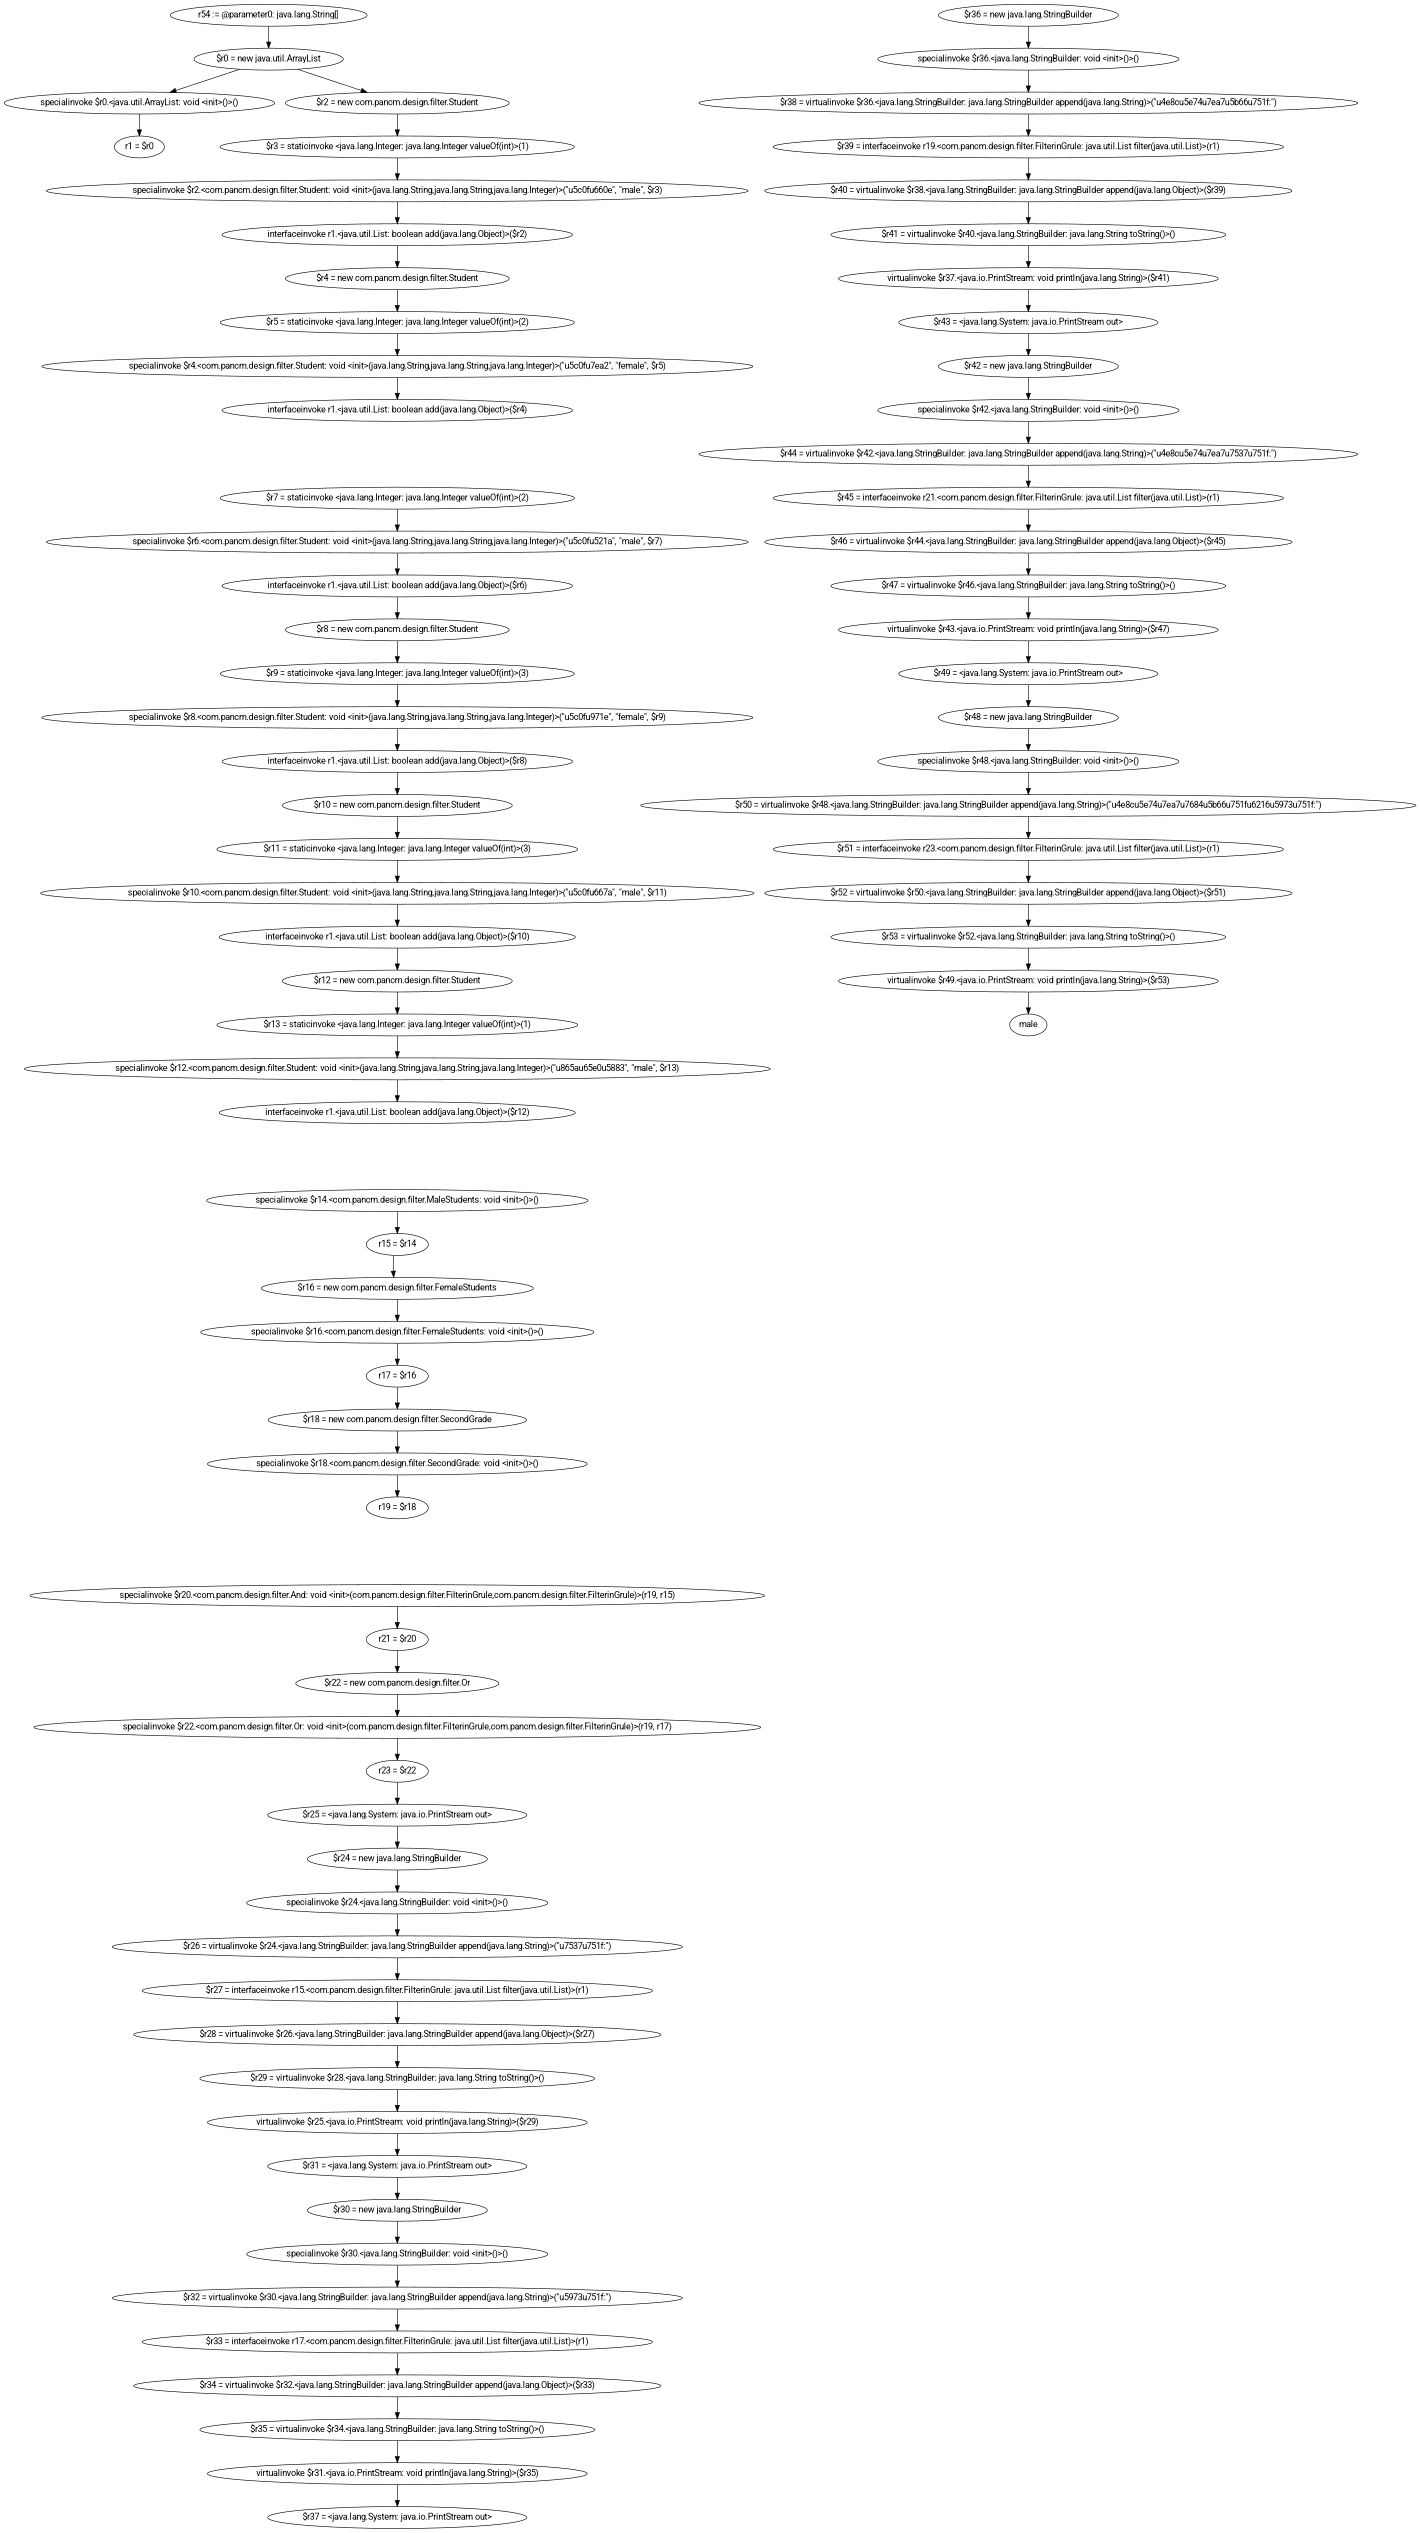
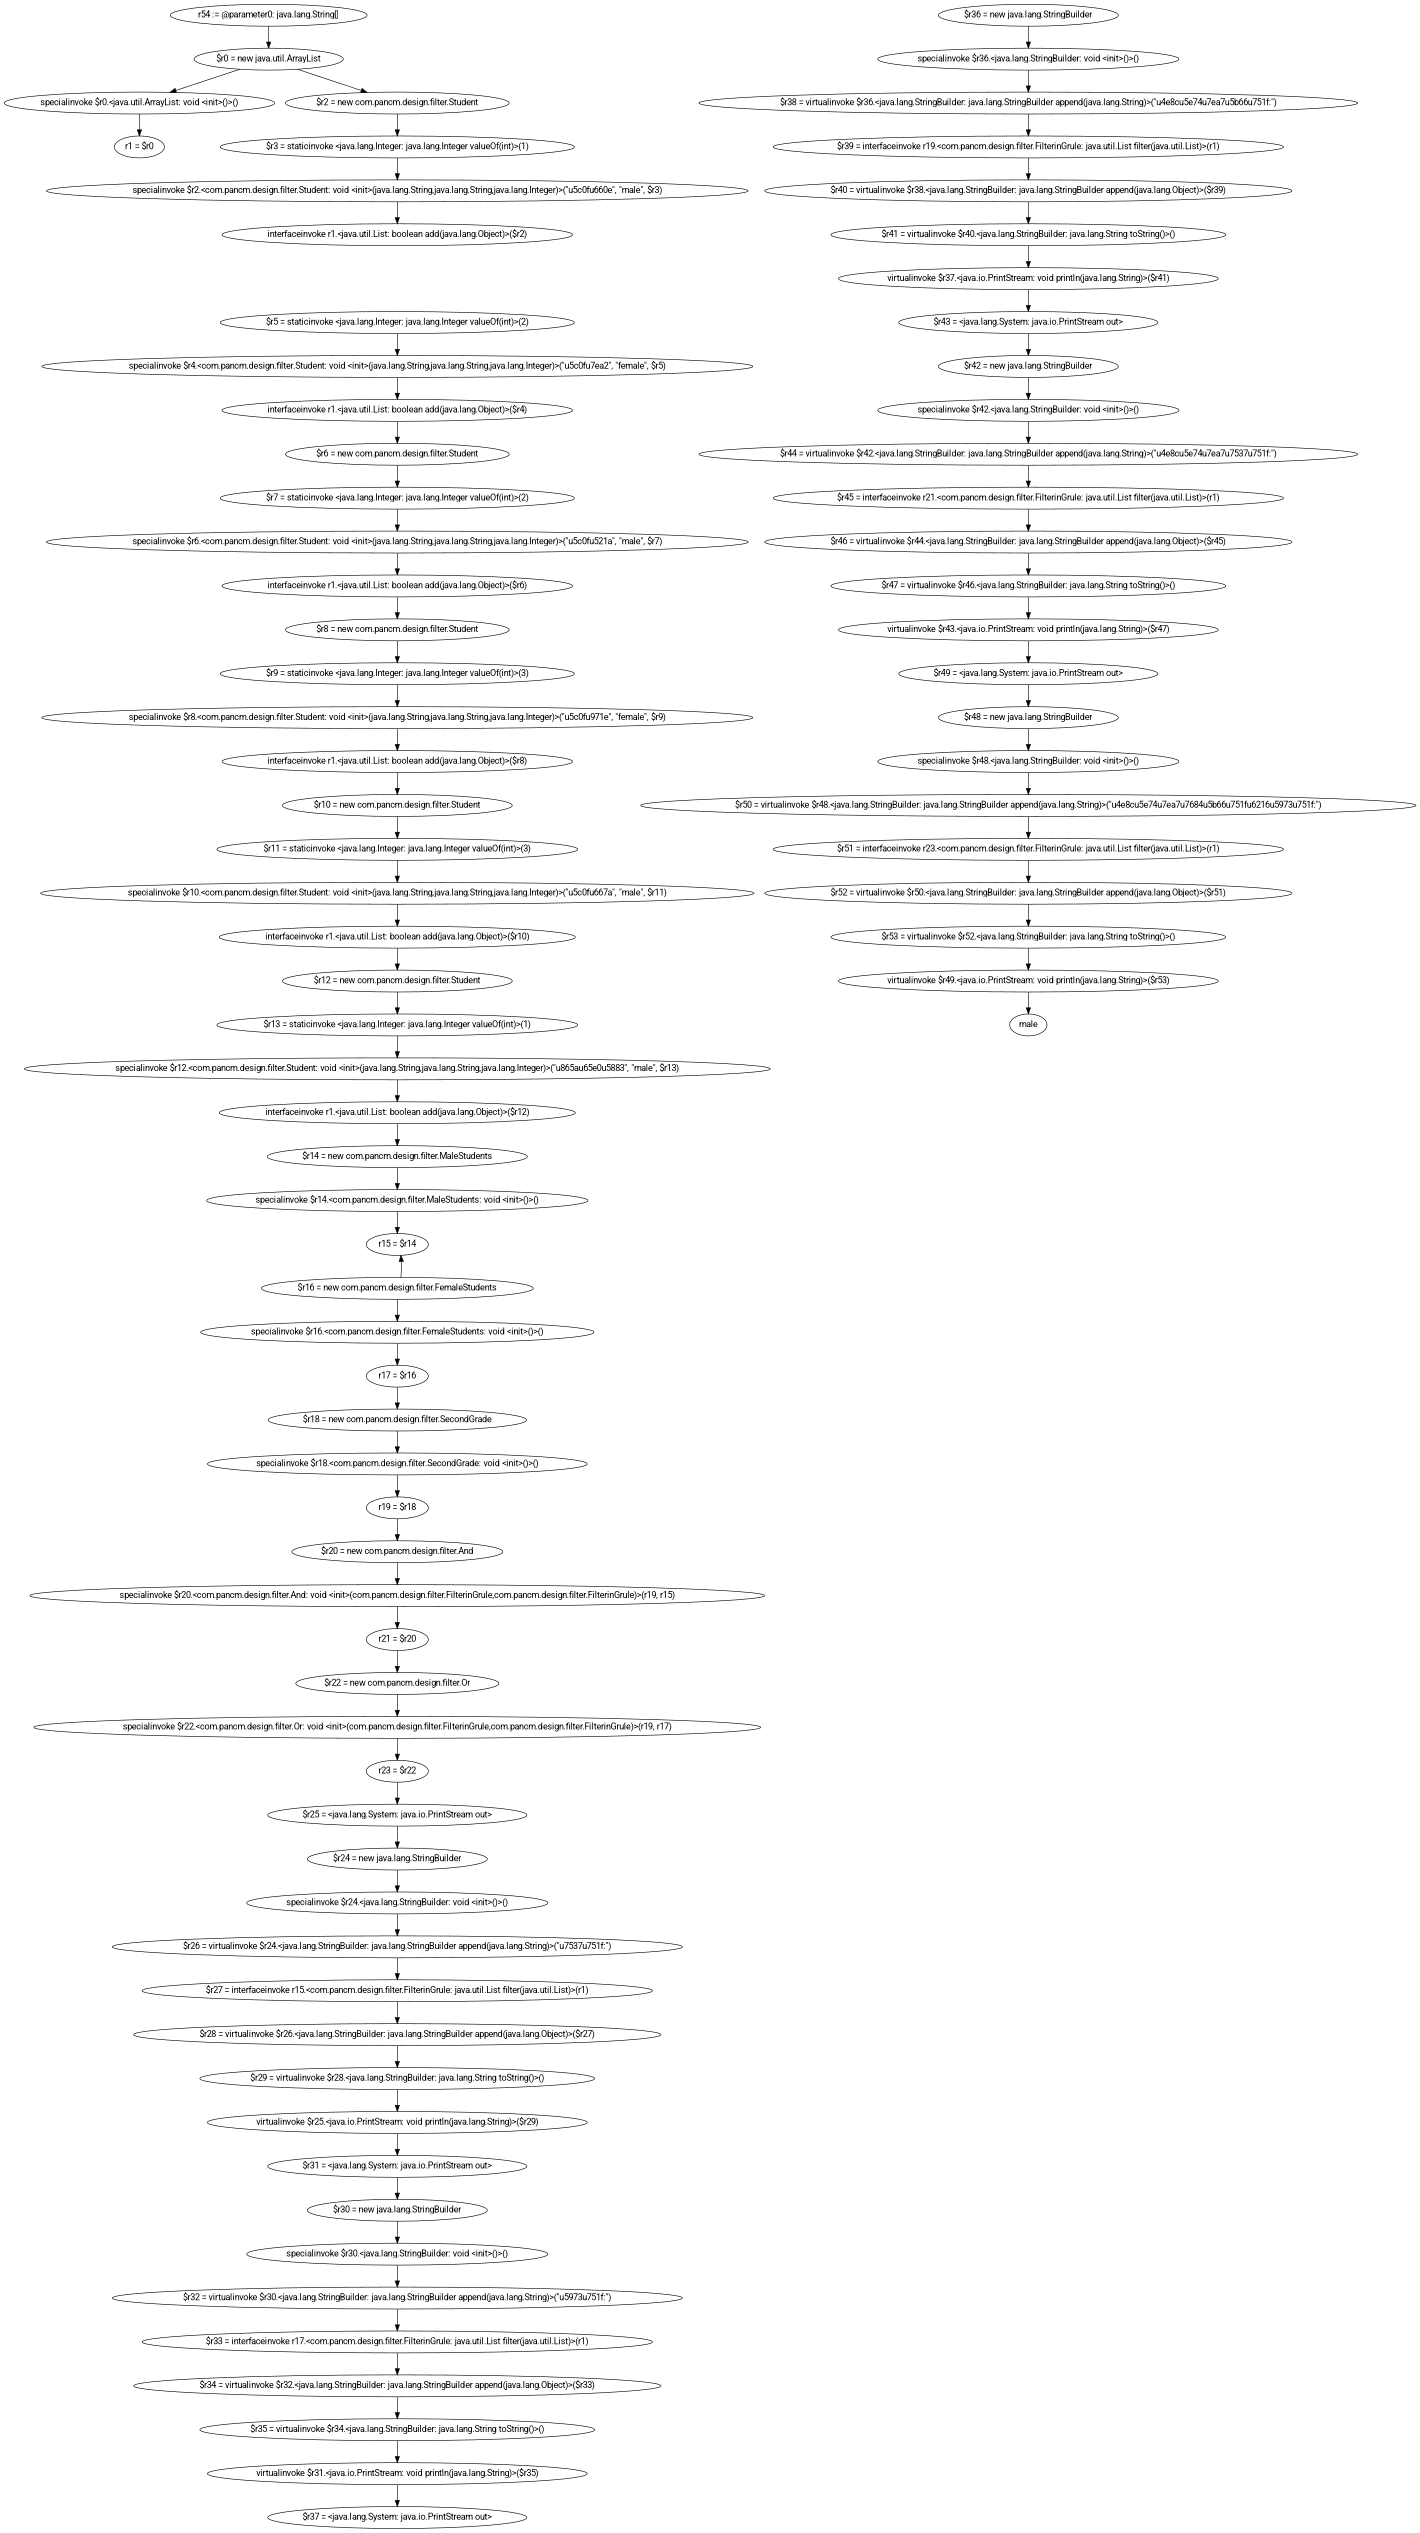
node "$r4 = new com.pancm.design.filter.Student": removed
node "$r6 = new com.pancm.design.filter.Student": added
node "$r14 = new com.pancm.design.filter.MaleStudents": added
edge "r15 = $r14" -> "$r16 = new com.pancm.design.filter.FemaleStudents": reversed
node "$r20 = new com.pancm.design.filter.And": added
